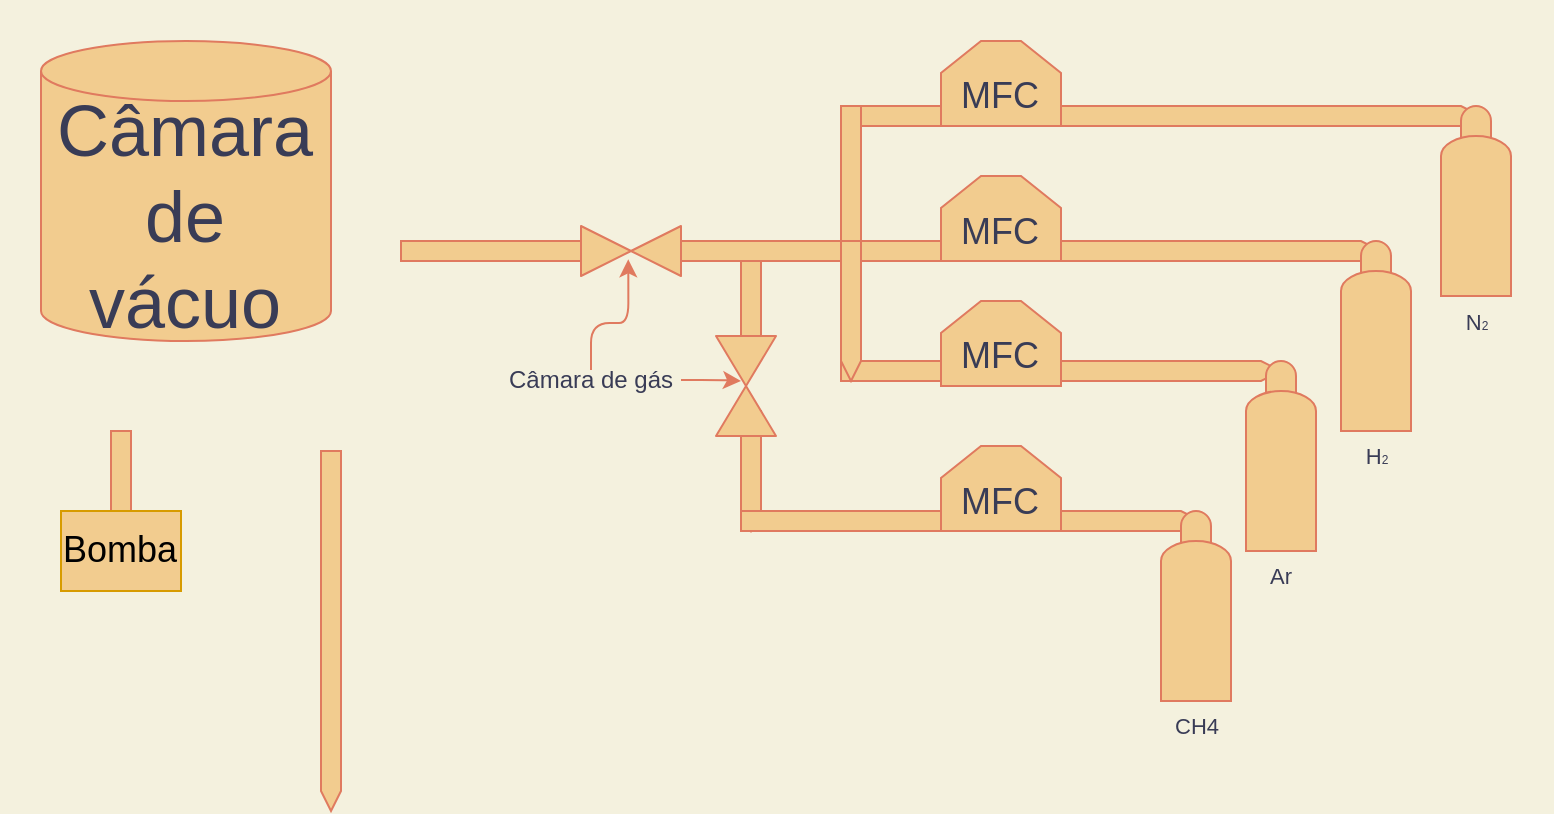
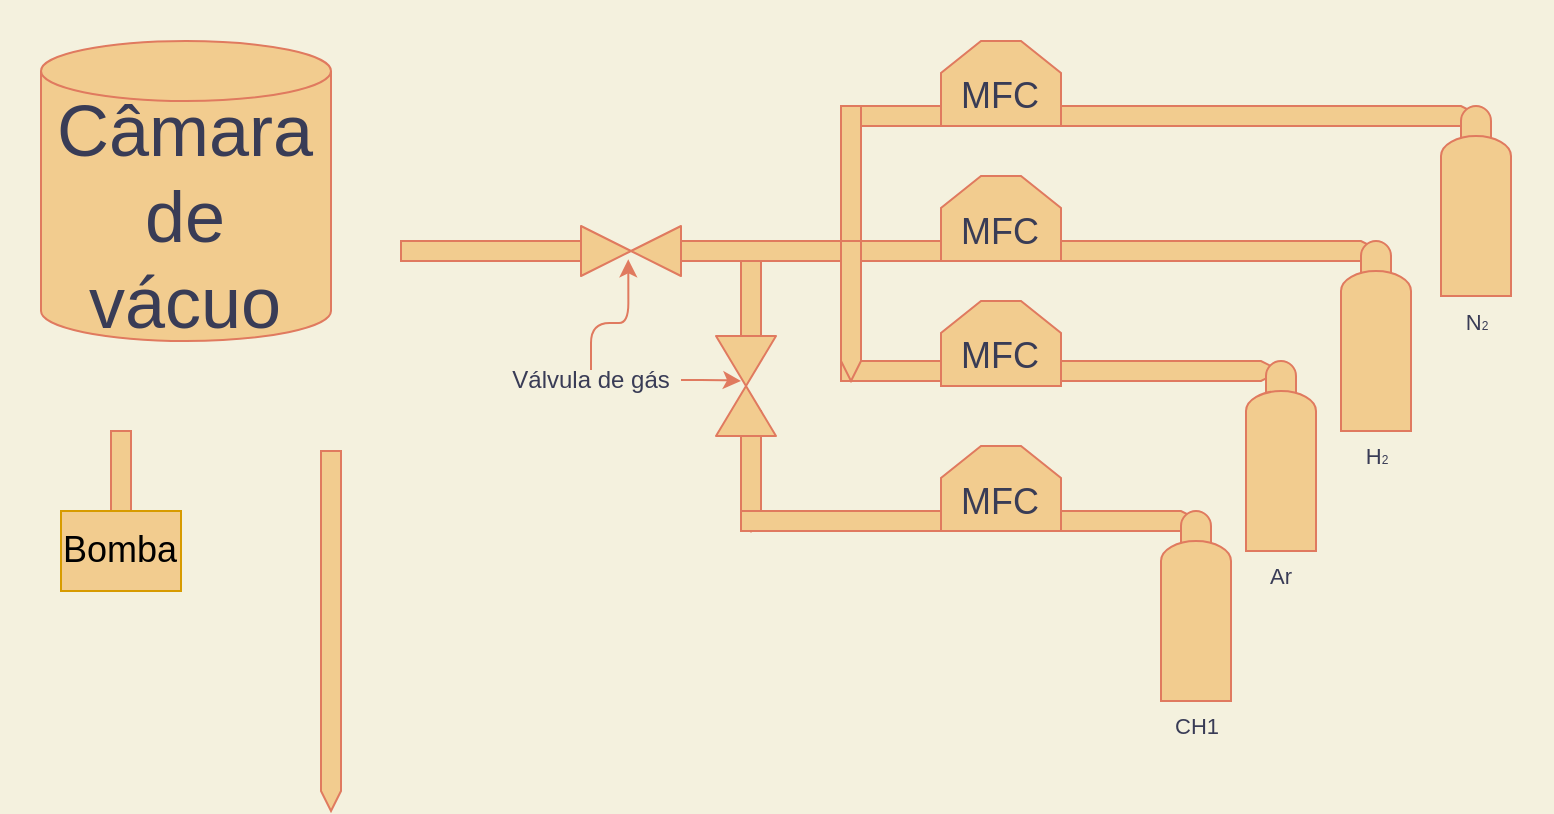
node "Câmara de gás": label "Câmara de gás" -> "Válvula de gás"
node "CH4": label "CH4" -> "CH1"
